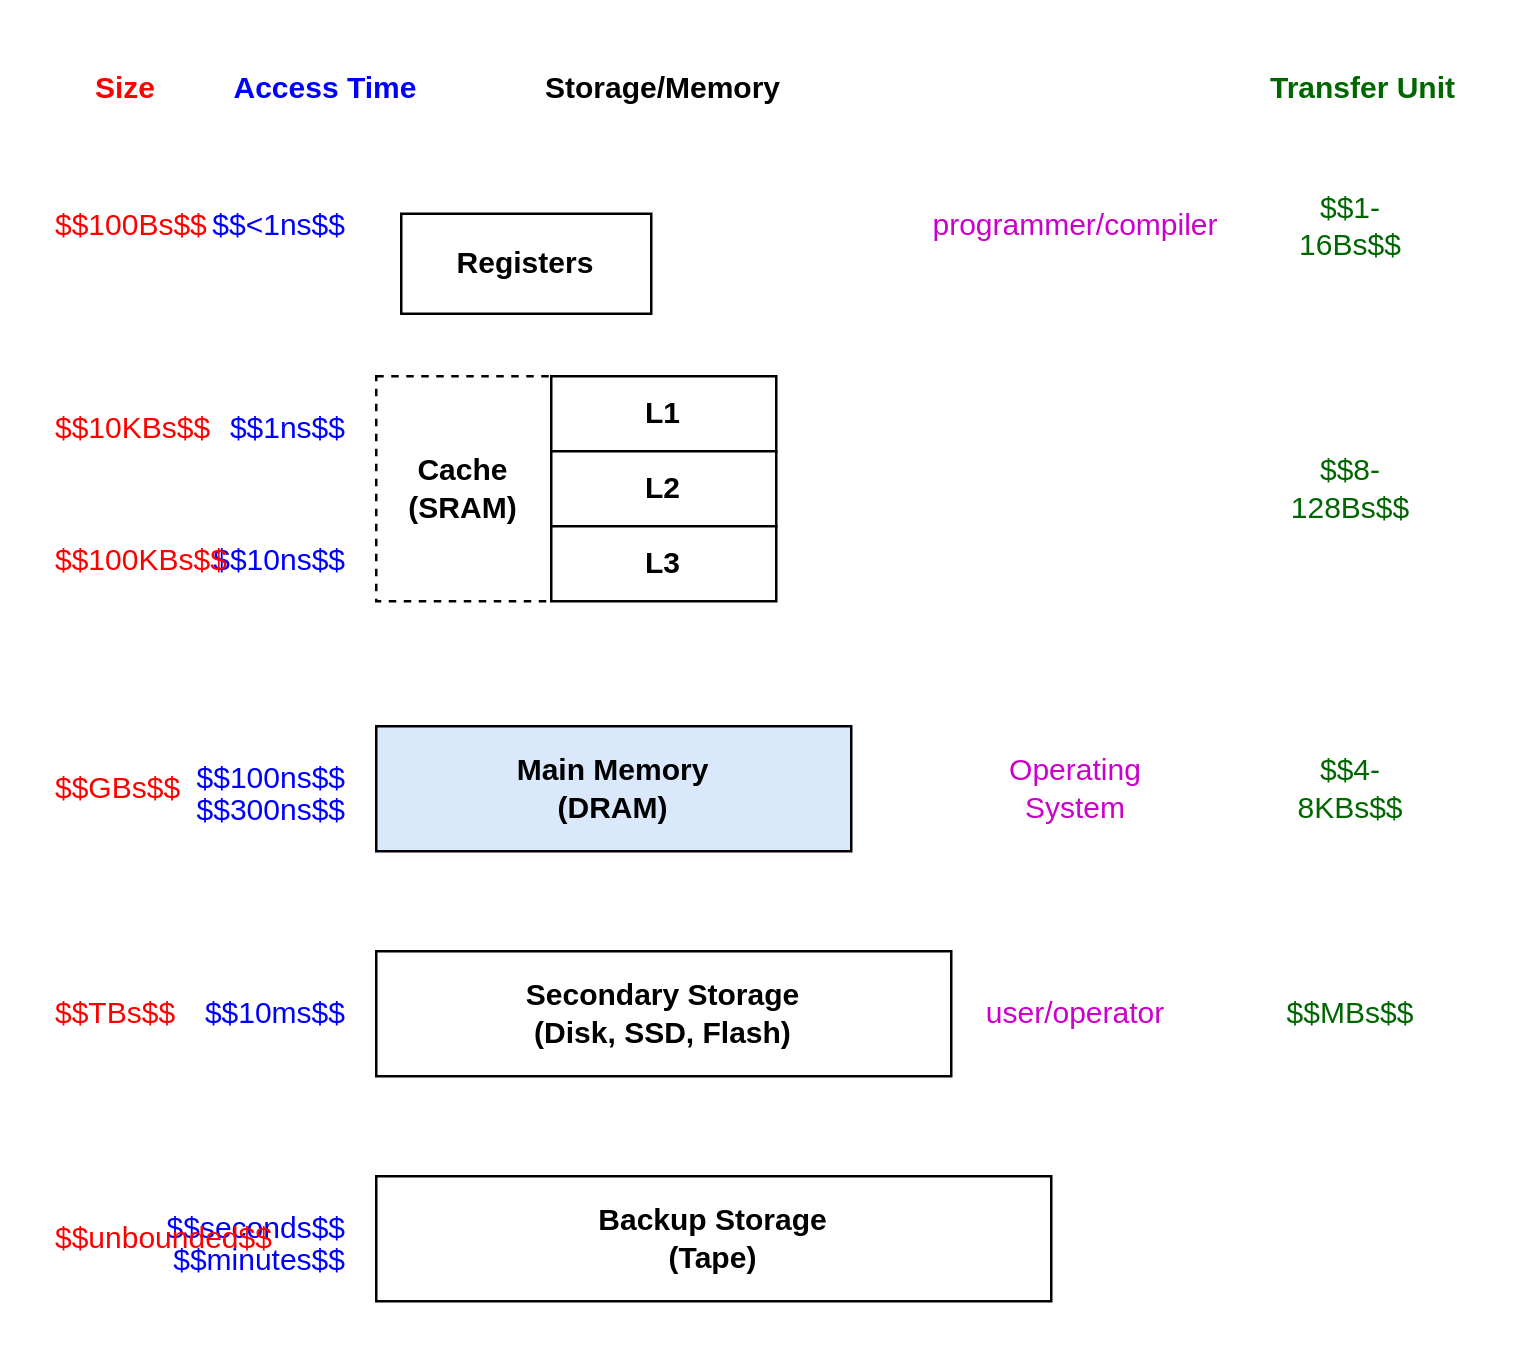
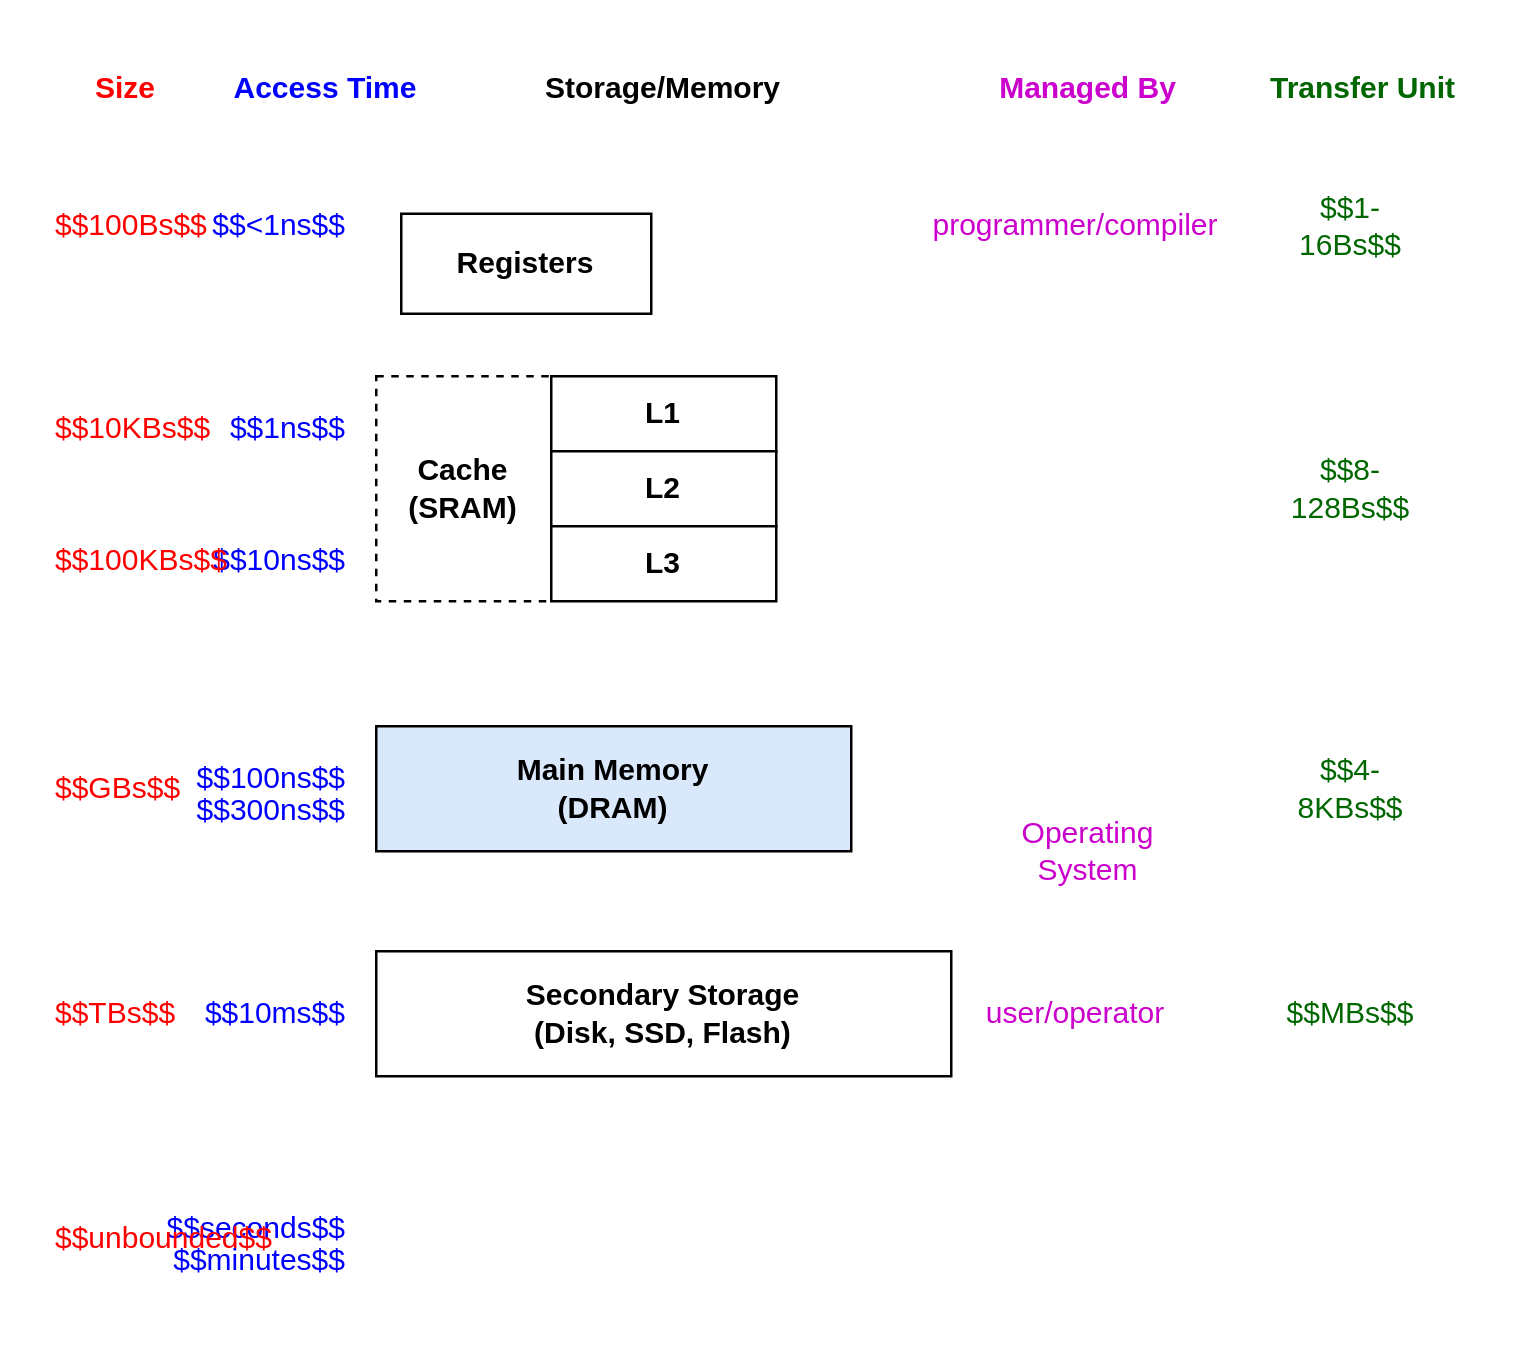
node "Managed By": added
node "Operating System": moved (1076, 789) -> (1089, 851)
node "Backup Storage (Tape)": removed
